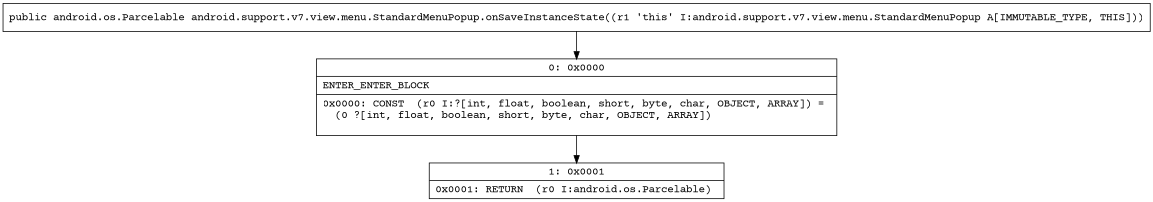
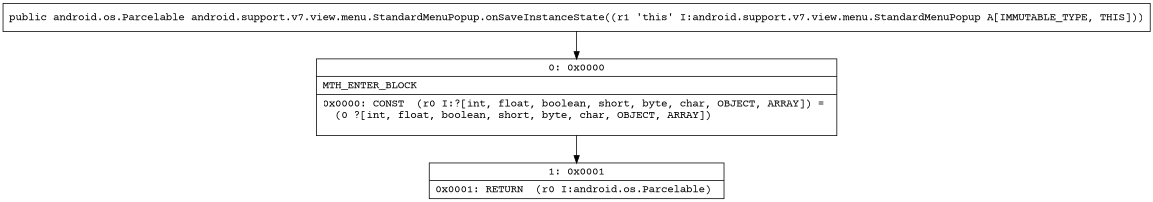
node "0: 0x0000": text "ENTER_ENTER_BLOCK" -> "MTH_ENTER_BLOCK"
